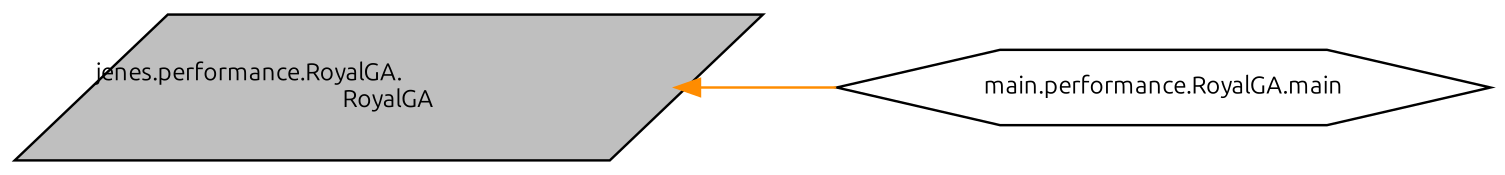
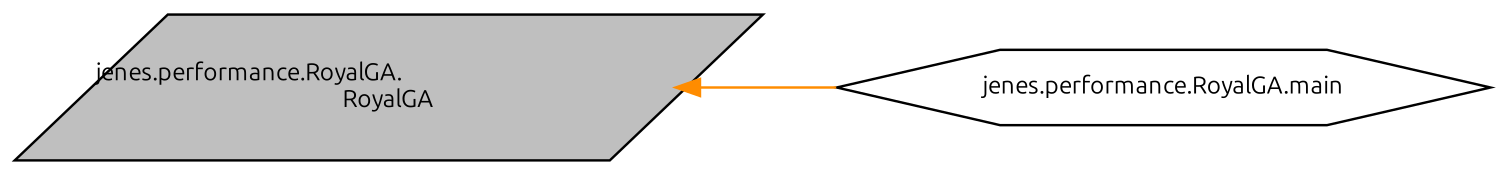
node "main.performance.RoyalGA.main": label "main.performance.RoyalGA.main" -> "jenes.performance.RoyalGA.main"
